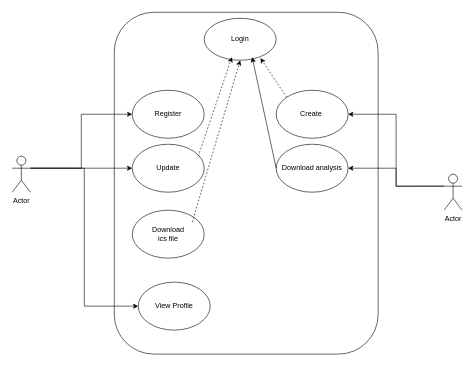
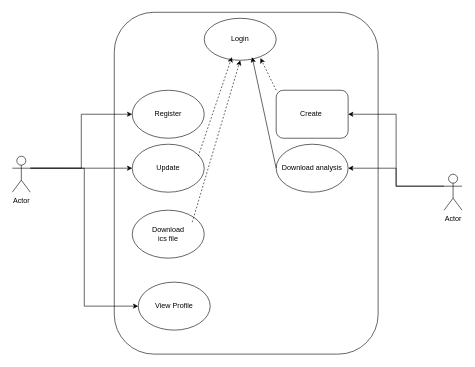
node "Create": shape ellipse -> rounded rectangle
